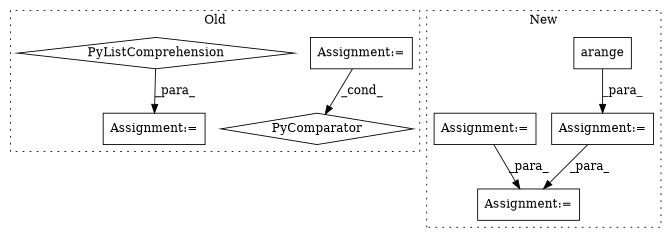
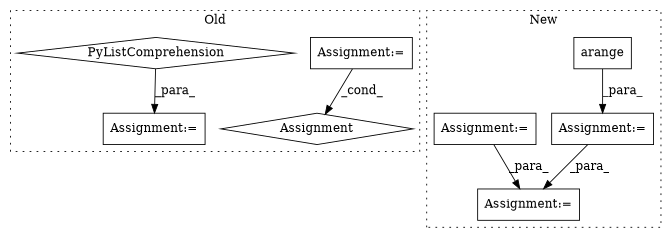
node "PyComparator": label "PyComparator" -> "Assignment"
